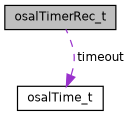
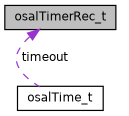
edge "osalTimerRec_t" -> "osalTime_t": reversed
